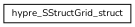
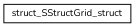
node "hypre_SStructGrid_struct": label "hypre_SStructGrid_struct" -> "struct_SStructGrid_struct"
